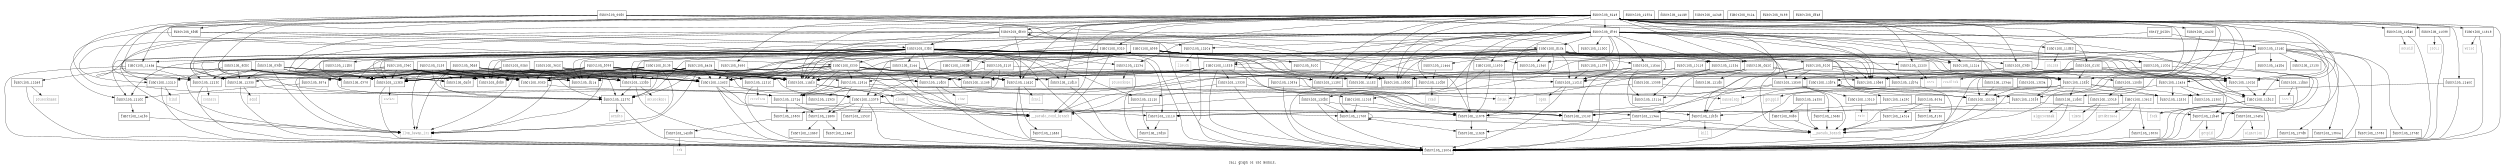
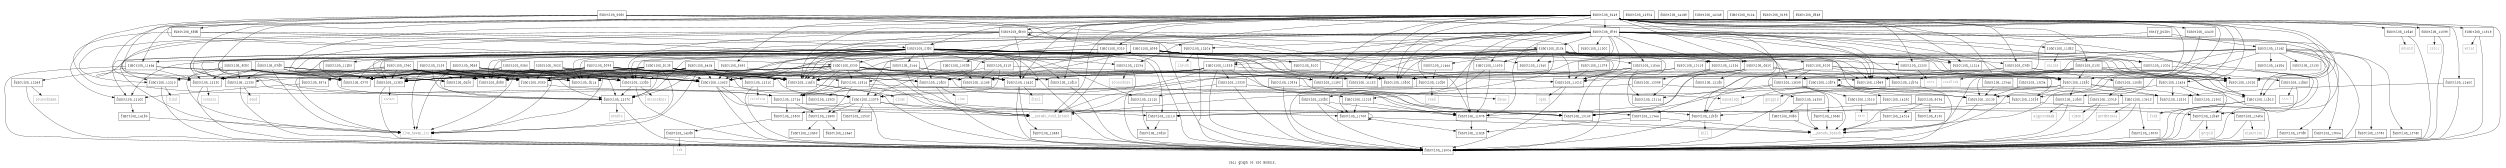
edge "function_df60" -> "function_123b0": added
edge "function_11ff4" -> "fstat": now "function_11ff4" -> "function_1310c"
edge "function_10c20" -> "function_11b1c": now "function_d760" -> "function_11b1c"
edge "function_8230" -> "__pseudo_branch": now "function_8230" -> "function_14350"
